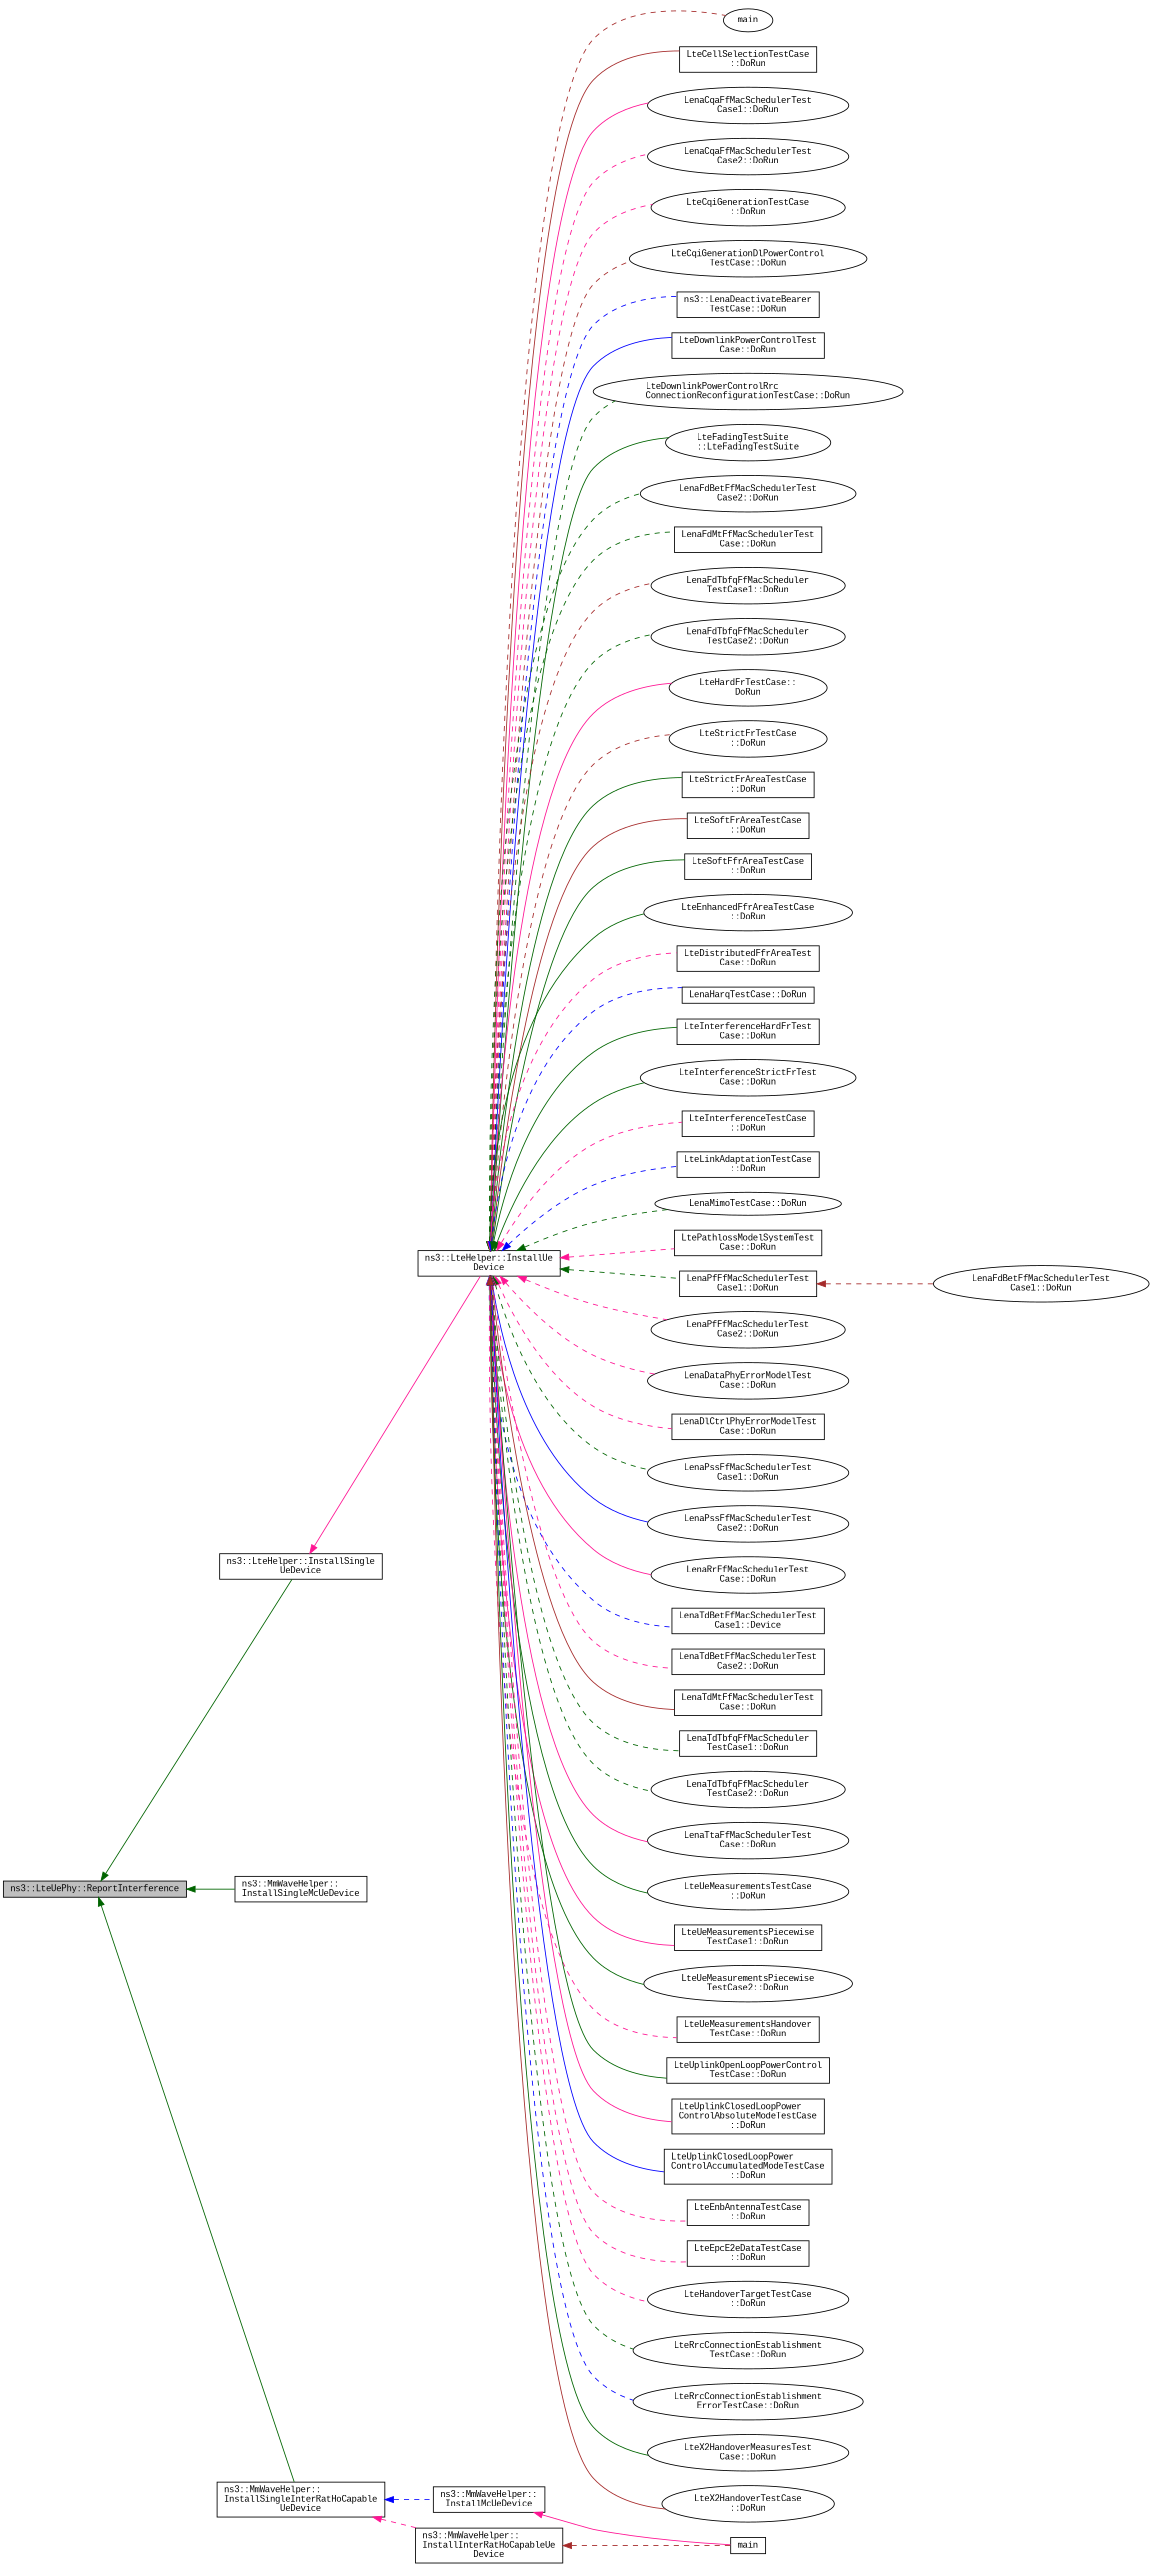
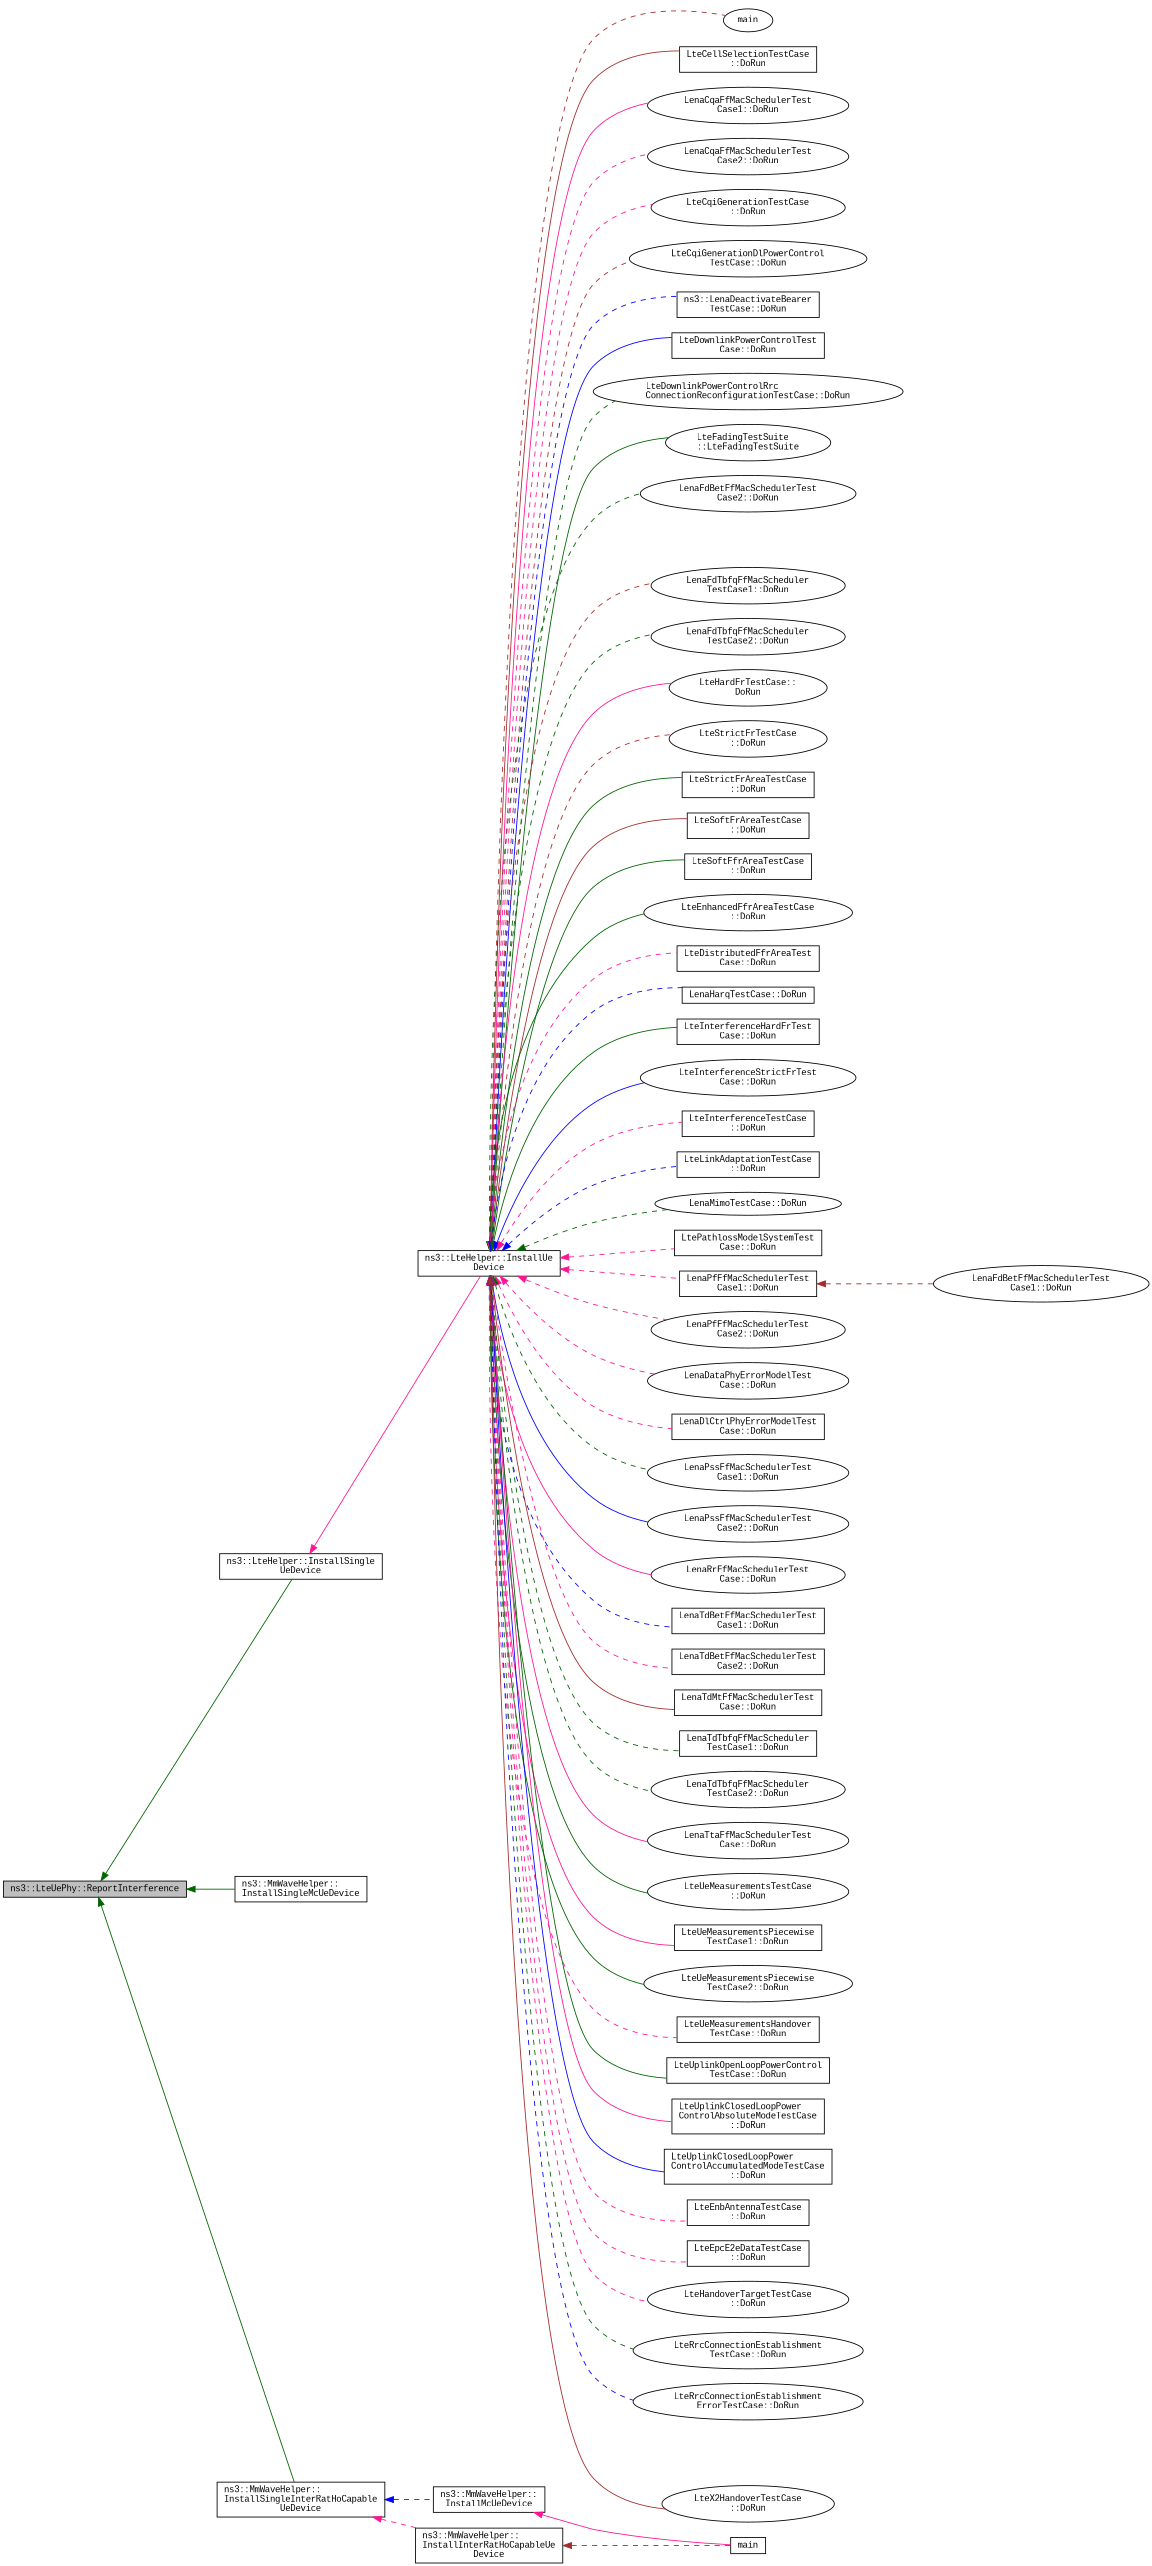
node "LenaFdMtFfMacSchedulerTest Case::DoRun": removed
edge "LteInterferenceStrictFrTest Case::DoRun" -> "ns3::LteHelper::InstallUe Device": color darkgreen -> blue
edge "LenaPfFfMacSchedulerTest Case1::DoRun" -> "ns3::LteHelper::InstallUe Device": color darkgreen -> deeppink
node "LenaTdBetFfMacSchedulerTest Case1::Device": label "LenaTdBetFfMacSchedulerTest Case1::Device" -> "LenaTdBetFfMacSchedulerTest Case1::DoRun"
node "LteX2HandoverMeasuresTest Case::DoRun": removed
